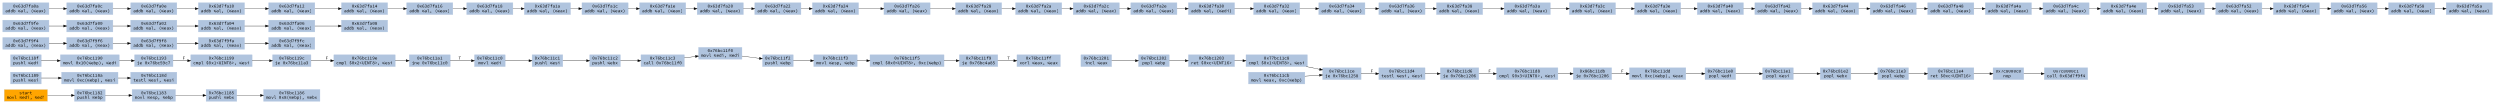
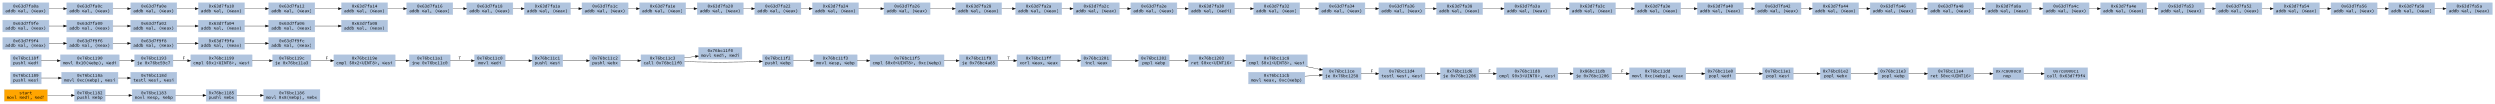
node "0x63d7fa4a addb %al, (%eax)": label "0x63d7fa4a addb %al, (%eax)" -> "0x63d7fa8a addb %al, (%eax)"
edge "0x76bc11f0 movl %edi, %edi" -> "0x76bc11f2 pushl %ebp": now "0x76bc11c3 call 0x76bc11f0" -> "0x76bc11f2 pushl %ebp"
edge "0x76bc11ff xorl %eax, %eax" -> "0x76bc1201 incl %eax": added
node "0x77bc11c8 cmpl $0x1<UINT8>, %esi": label "0x77bc11c8 cmpl $0x1<UINT8>, %esi" -> "0x76bc11c8 cmpl $0x1<UINT8>, %esi"
